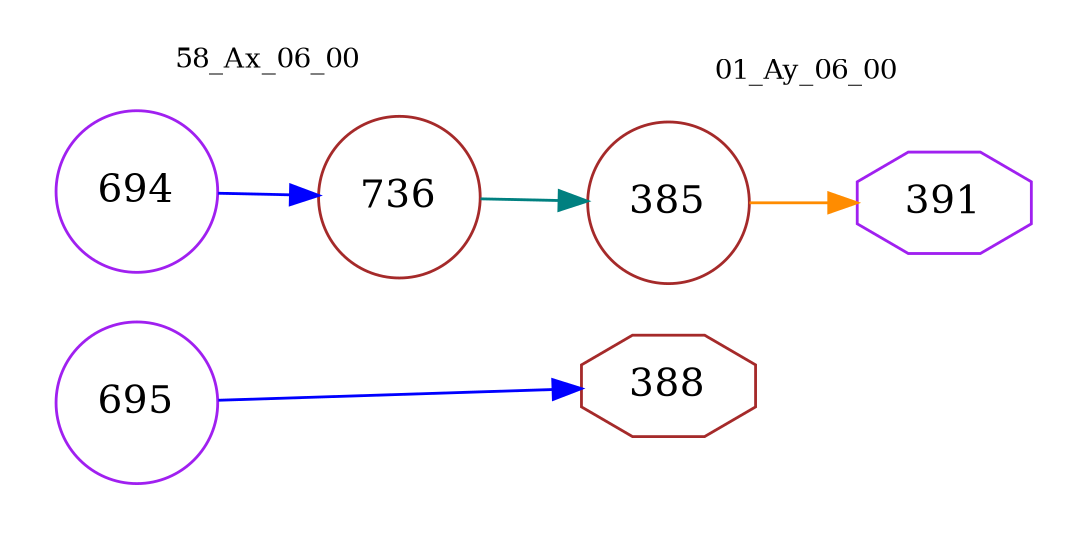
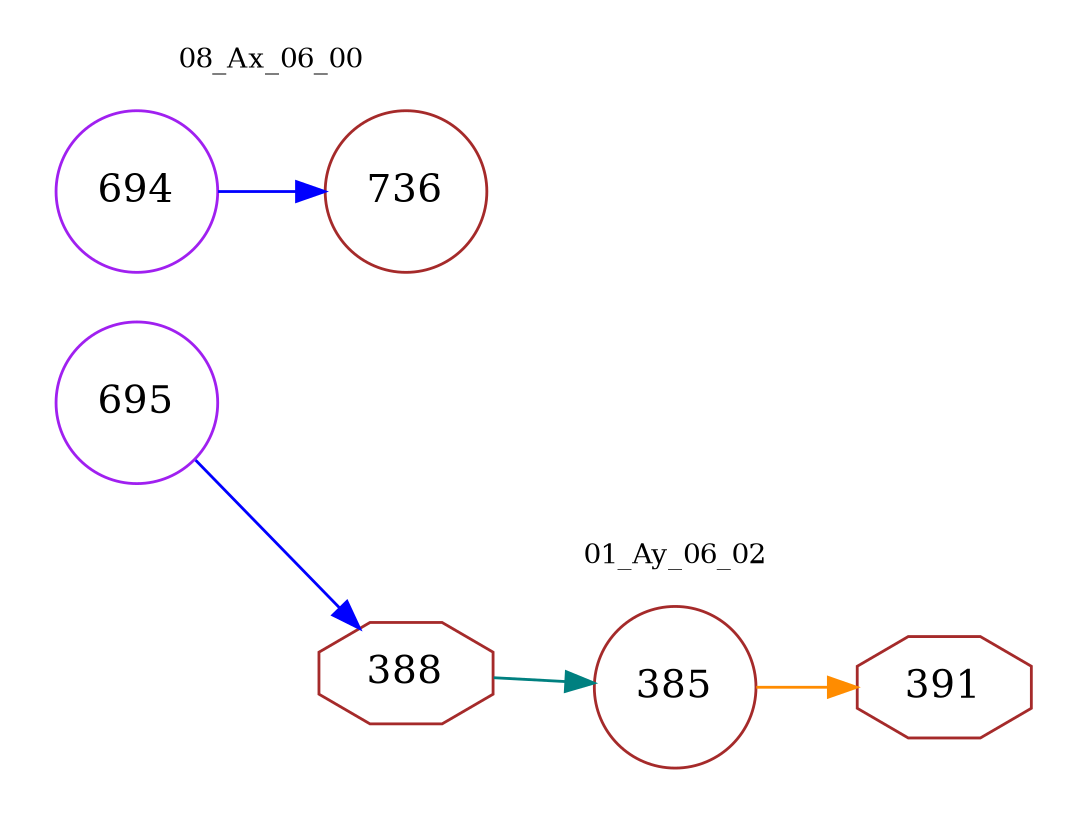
cluster "58_Ax_06_00": label "58_Ax_06_00" -> "08_Ax_06_00"
cluster "01_Ay_06_00": label "01_Ay_06_00" -> "01_Ay_06_02"
edge "736" -> "385": now "388" -> "385"
node "391": color purple -> brown
